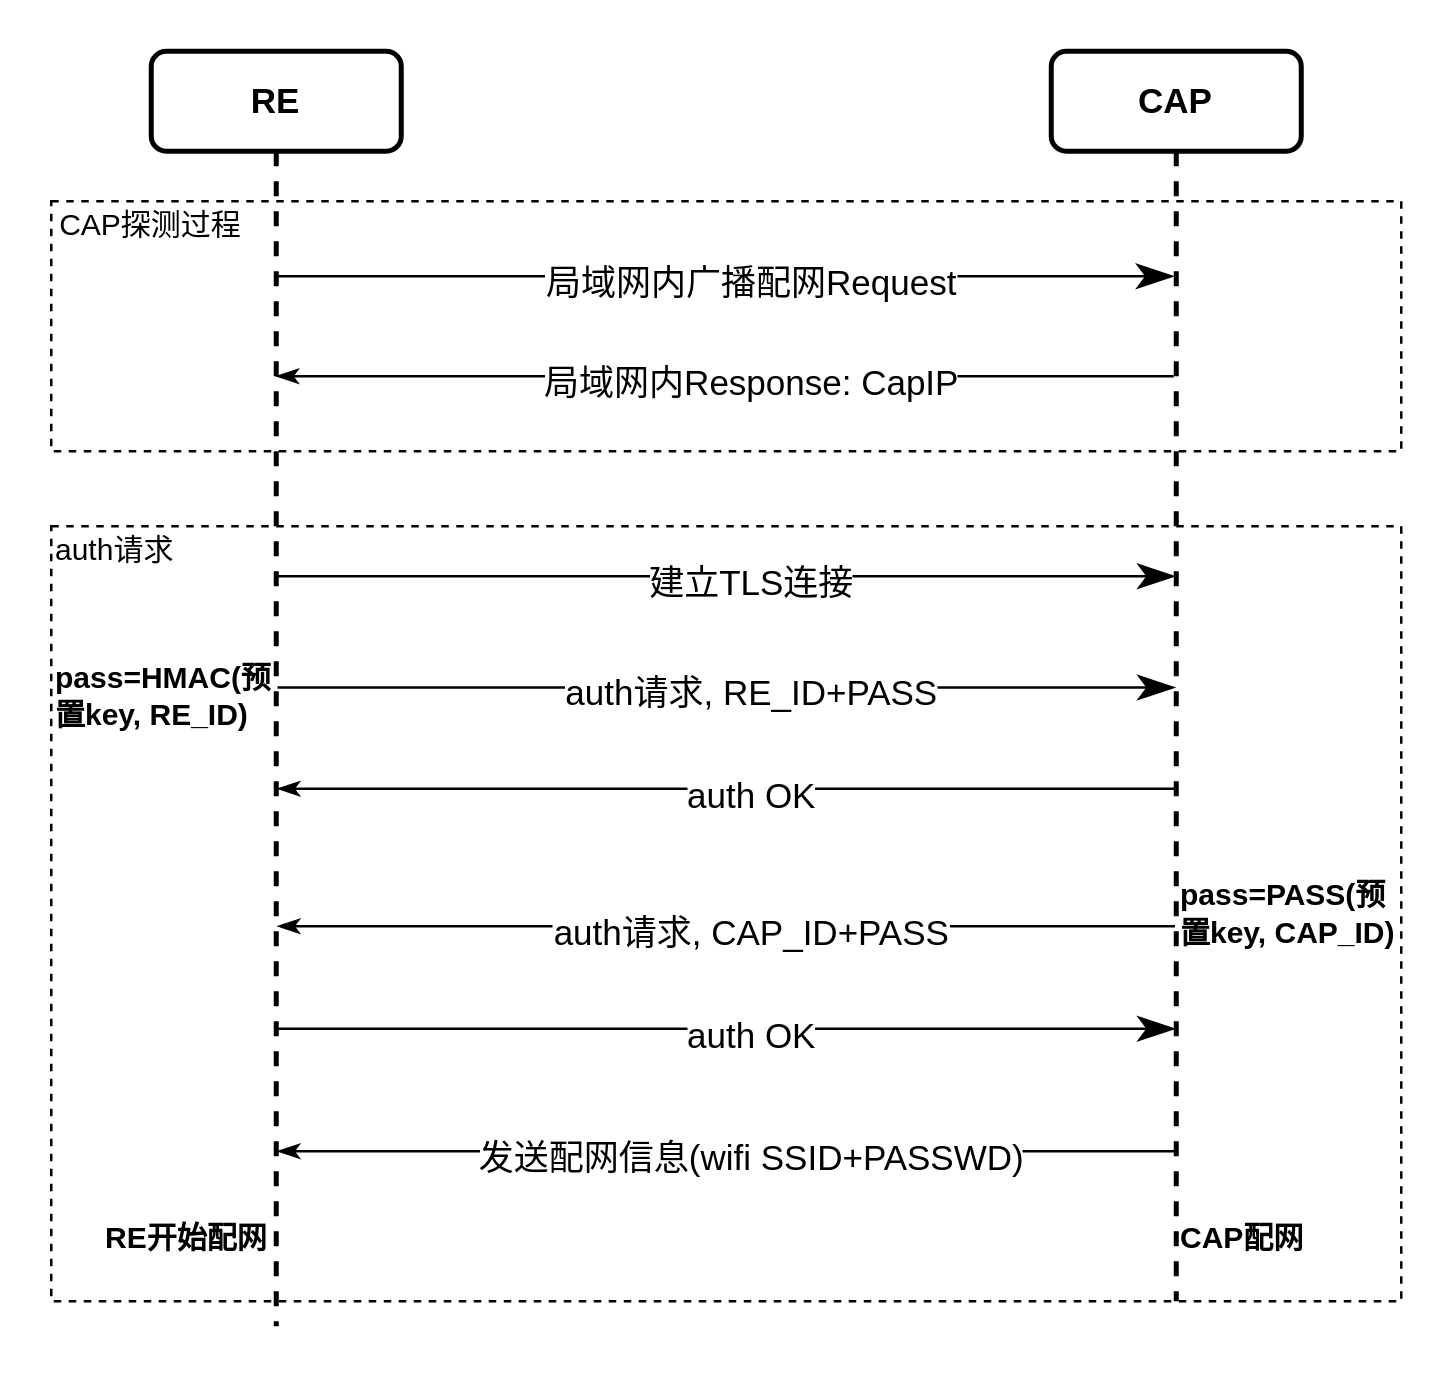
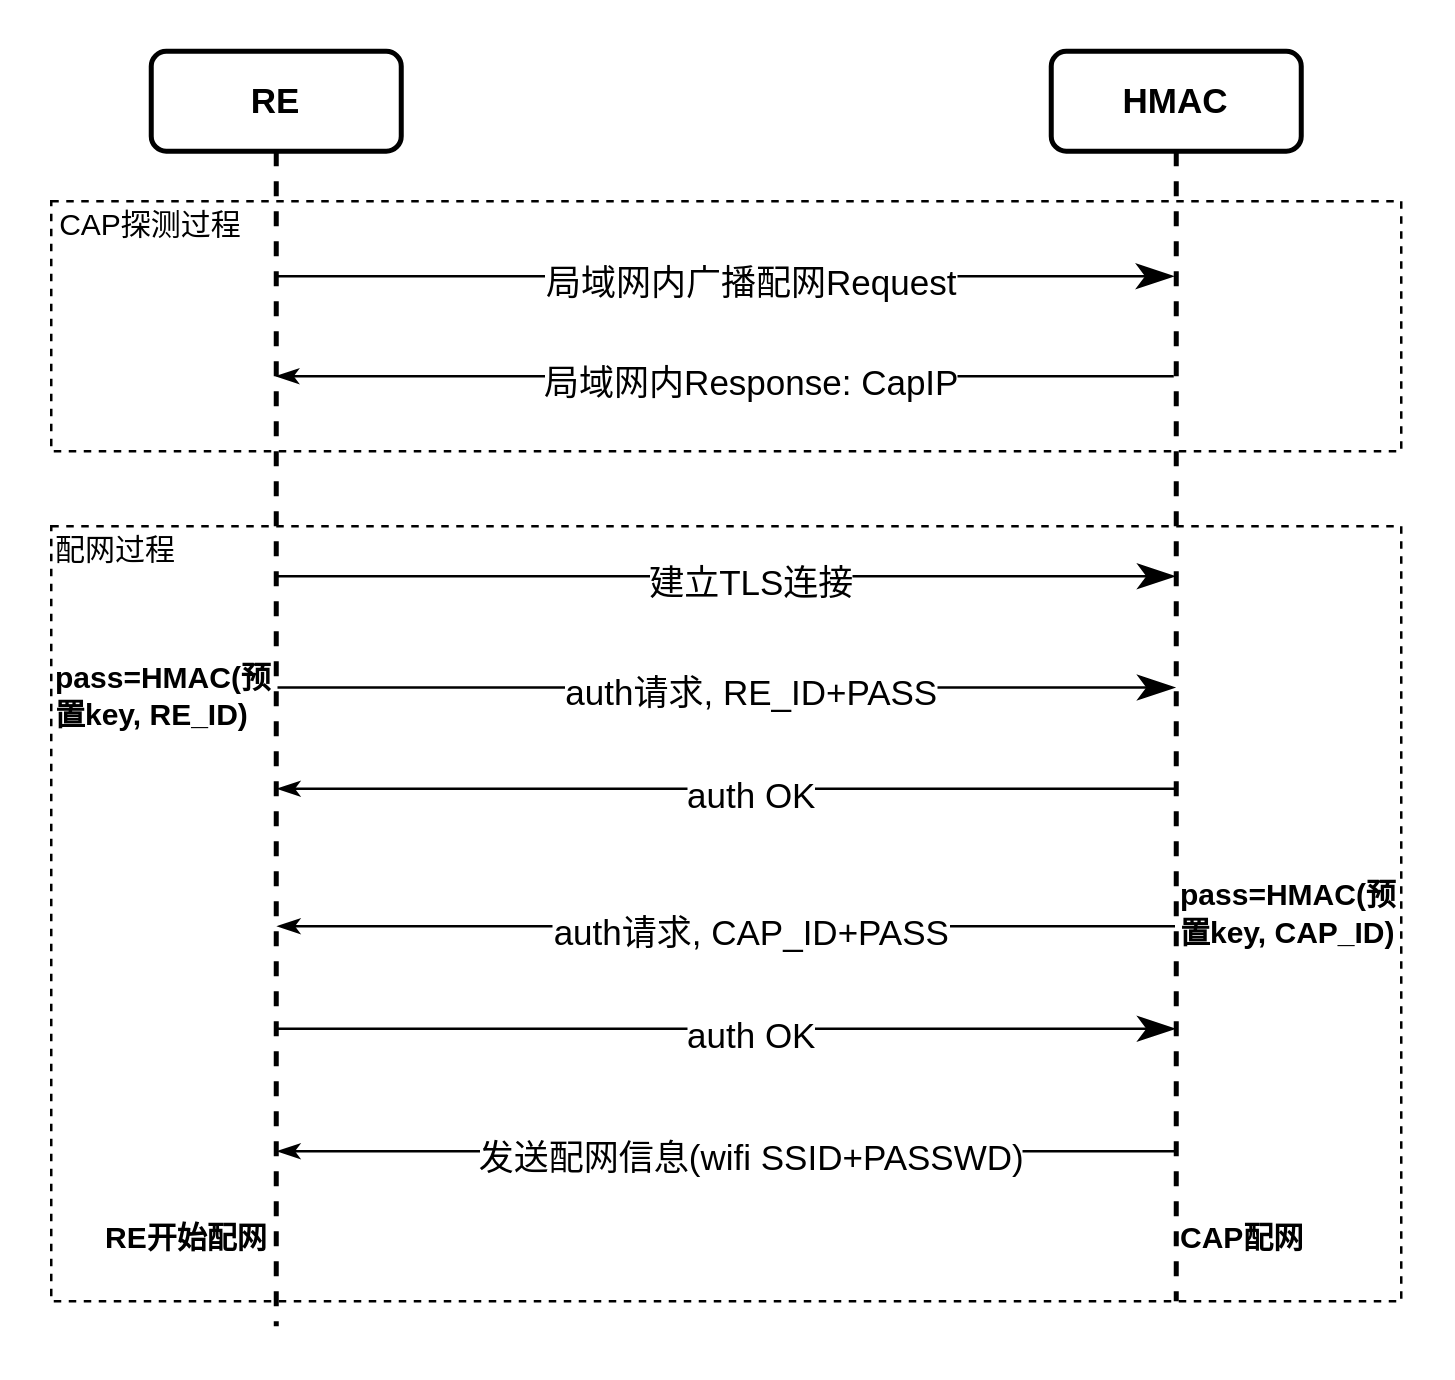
node "CAP": label "CAP" -> "HMAC"
node "auth请求": label "auth请求" -> "配网过程"
node "pass=PASS(预置key, CAP_ID)": label "pass=PASS(预置key, CAP_ID)" -> "pass=HMAC(预置key, CAP_ID)"
